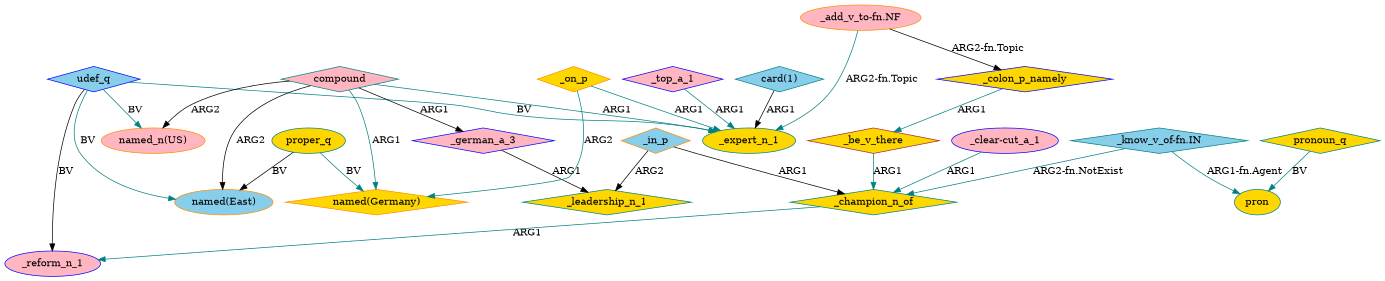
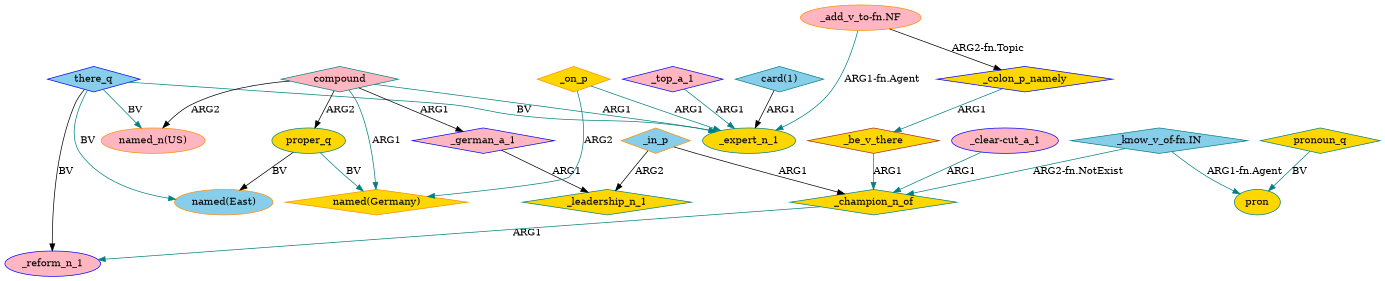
node "udef_q": label "udef_q" -> "there_q"
edge "_add_v_to-fn.NF" -> "_expert_n_1": label "ARG2-fn.Topic" -> "ARG1-fn.Agent"
edge "compound" -> "named(East)": now "compound" -> "proper_q"
node "_german_a_3": label "_german_a_3" -> "_german_a_1"
